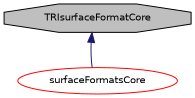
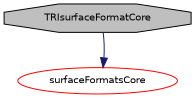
edge "surfaceFormatsCore" -> "TRIsurfaceFormatCore": reversed
